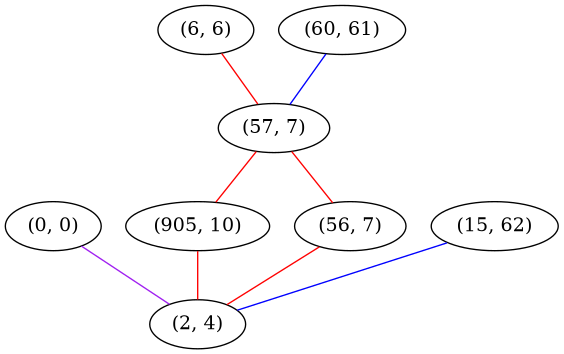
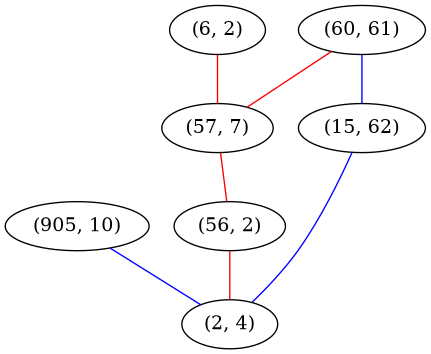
node "(6, 6)": label "(6, 6)" -> "(6, 2)"
edge "(60, 61)" -- "(57, 7)": color blue -> red
edge "(60, 61)" -- "(15, 62)": added
edge "(57, 7)" -- "(905, 10)": removed
node "(0, 0)": removed
node "(56, 7)": label "(56, 7)" -> "(56, 2)"
edge "(905, 10)" -- "(2, 4)": color red -> blue
